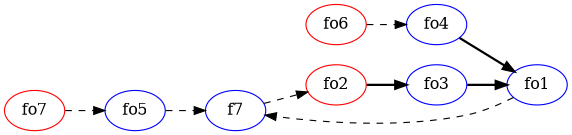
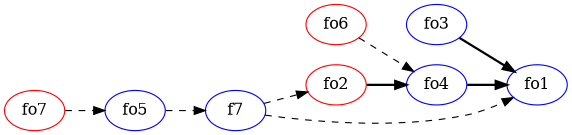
edge "fo2" -> "fo3": now "fo2" -> "fo4"
edge "fo1" -> "f7": reversed
